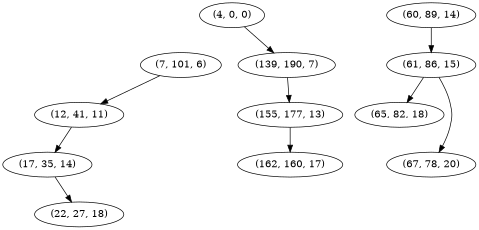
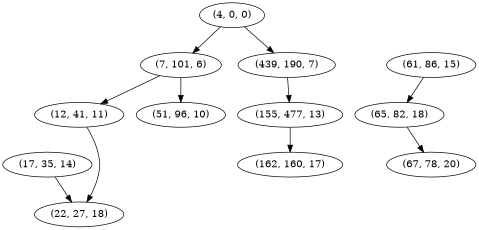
node "(60, 89, 14)": removed
edge "(4, 0, 0)" -> "(7, 101, 6)": added
node "(139, 190, 7)": label "(139, 190, 7)" -> "(439, 190, 7)"
edge "(61, 86, 15)" -> "(67, 78, 20)": now "(65, 82, 18)" -> "(67, 78, 20)"
node "(51, 96, 10)": added
node "(155, 177, 13)": label "(155, 177, 13)" -> "(155, 477, 13)"
edge "(12, 41, 11)" -> "(17, 35, 14)": now "(12, 41, 11)" -> "(22, 27, 18)"
